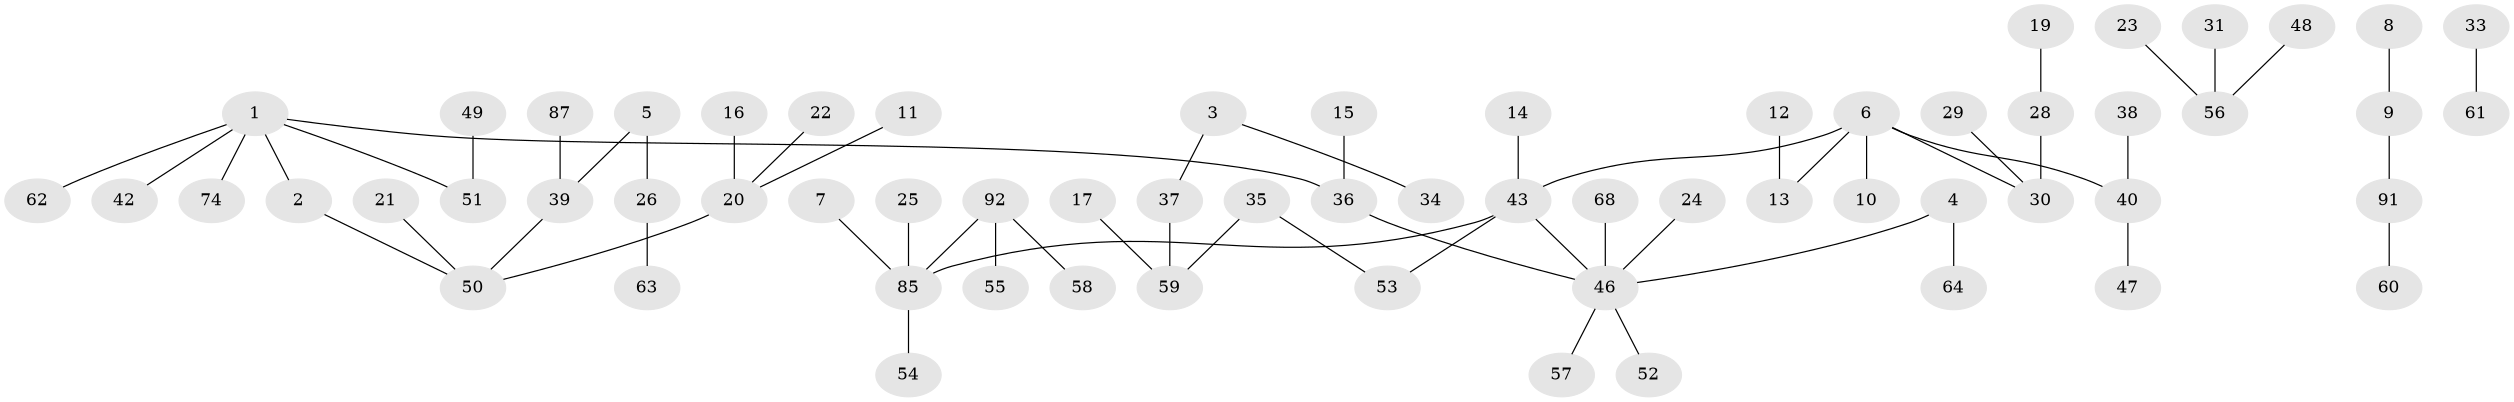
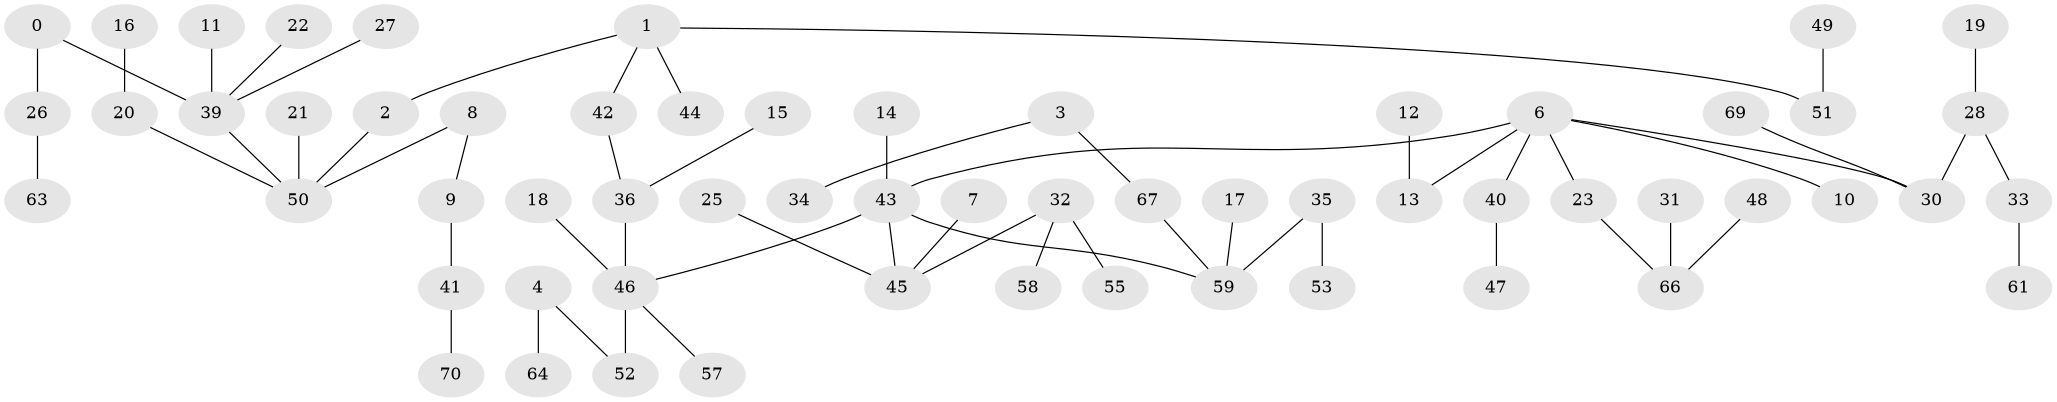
node "87": label "87" -> "27"
node "5": label "5" -> "0"
node "29": label "29" -> "69"
node "38": removed
node "56": label "56" -> "66"
edge "1" -- "36": now "42" -- "36"
edge "8" -- "50": added
edge "22" -- "20": now "22" -- "39"
edge "11" -- "20": now "11" -- "39"
edge "6" -- "23": added
edge "28" -- "33": added
node "62": removed
node "74": label "74" -> "44"
node "92": label "92" -> "32"
node "37": label "37" -> "67"
node "68": label "68" -> "18"
node "24": removed
node "91": label "91" -> "41"
edge "43" -- "53": now "43" -- "59"
edge "4" -- "46": now "4" -- "52"
node "85": label "85" -> "45"
node "60": label "60" -> "70"
node "54": removed
